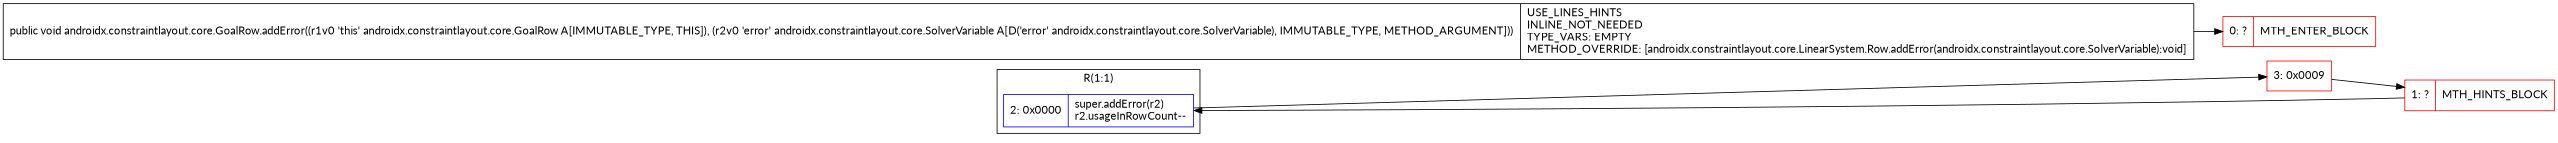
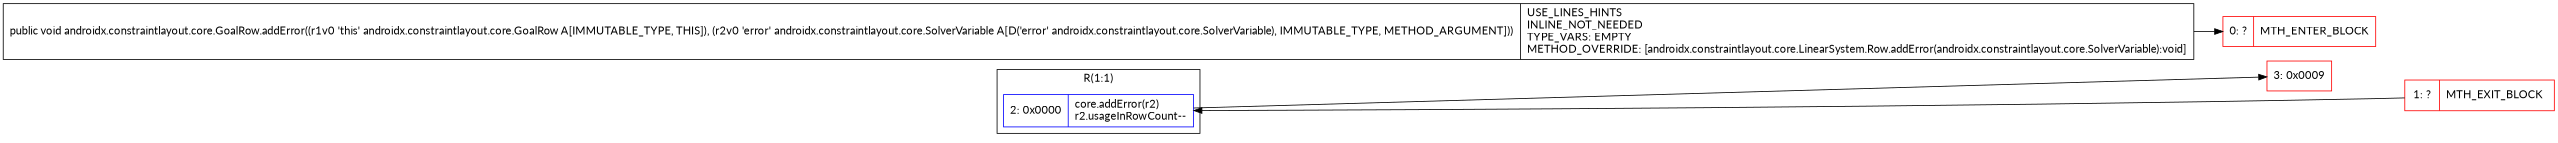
edge "3: 0x0009" -> "1: ?": removed
node "1: ?": text "MTH_HINTS_BLOCK" -> "MTH_EXIT_BLOCK"
node "2: 0x0000": text "super.addError(r2)" -> "core.addError(r2)"
